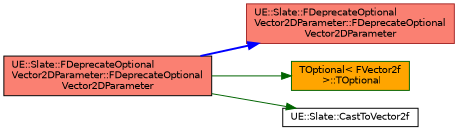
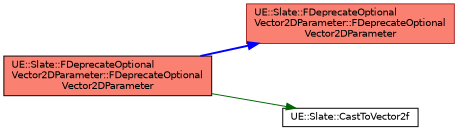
node "TOptional< FVector2f >::TOptional": removed
